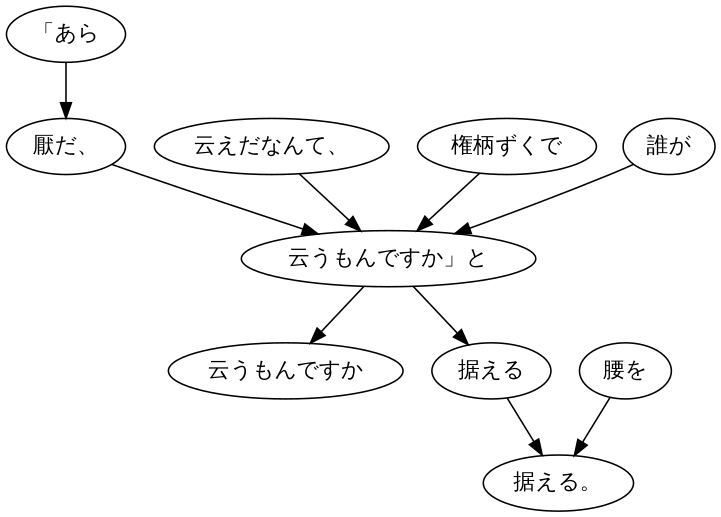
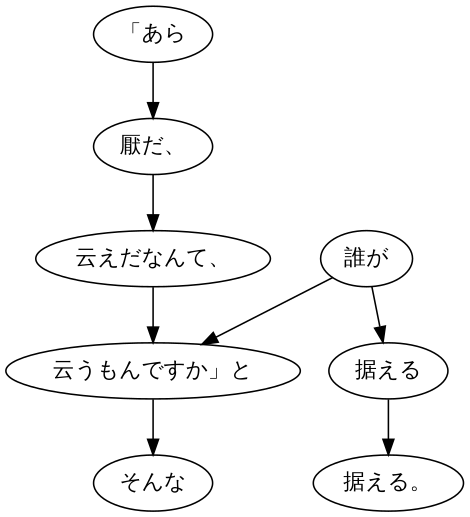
node "権柄ずくで": removed
edge "厭だ、" -> "云うもんですか」と": now "厭だ、" -> "云えだなんて、"
edge "云うもんですか」と" -> "据える": now "誰が" -> "据える"
node "云うもんですか": label "云うもんですか" -> "そんな"
node "腰を": removed
